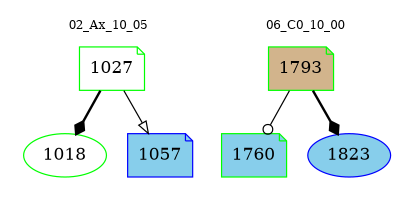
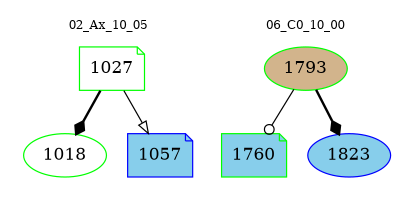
node "1793": shape note -> ellipse
